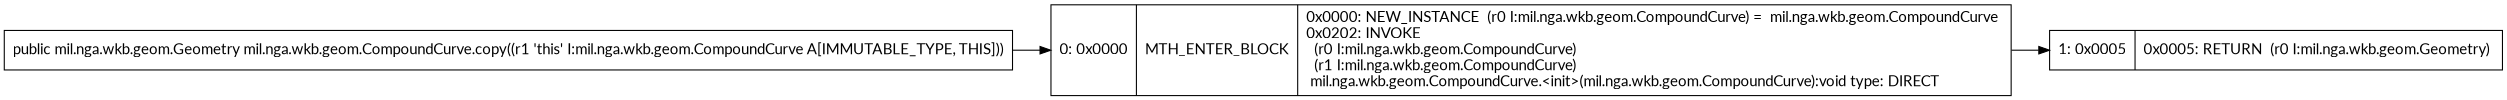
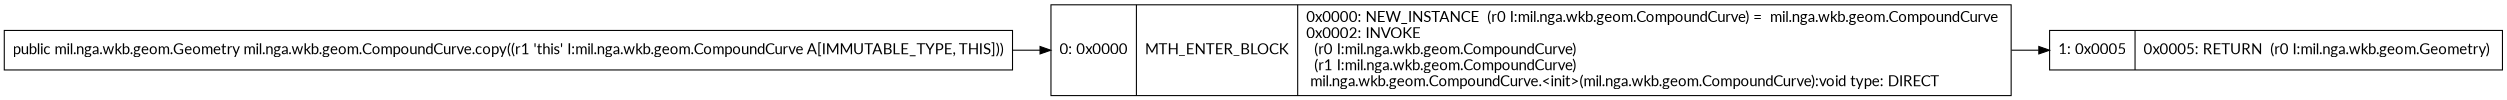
node "0: 0x0000": text "0x0202: INVOKE" -> "0x0002: INVOKE"
